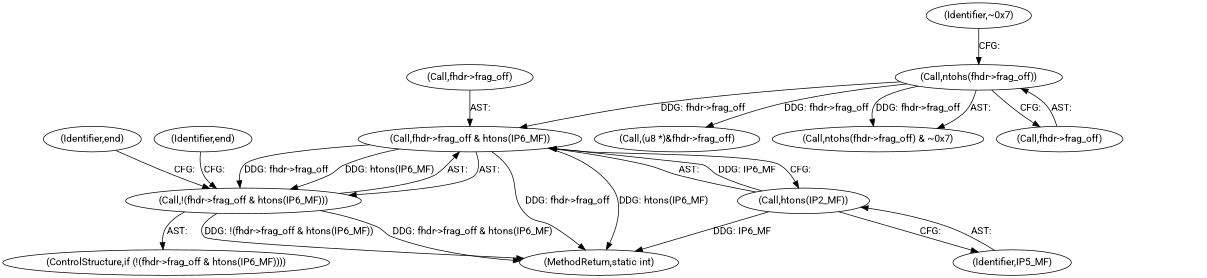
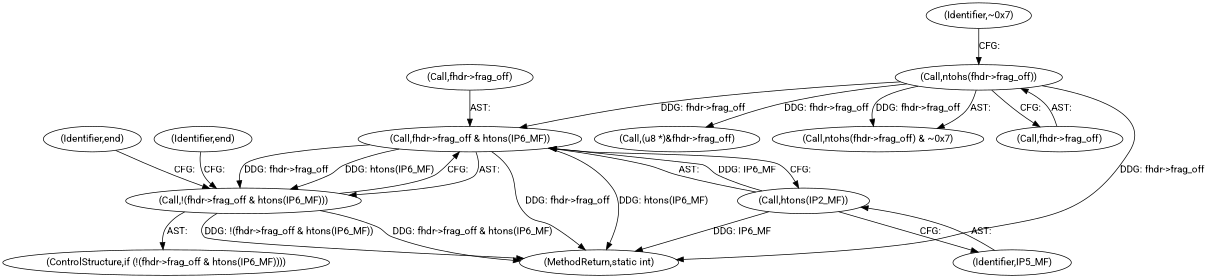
edge "(Call,!(fhdr->frag_off & htons(IP6_MF)))" -> "(Call,fhdr->frag_off & htons(IP6_MF))": label "AST: " -> "CFG: "
edge "(Call,ntohs(fhdr->frag_off))" -> "(MethodReturn,static int)": added, label "DDG: fhdr->frag_off"
